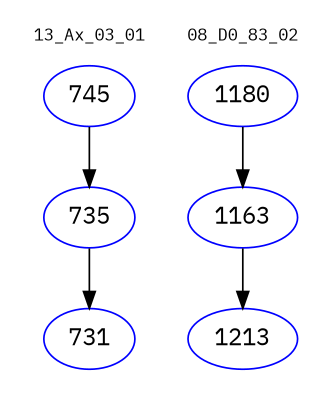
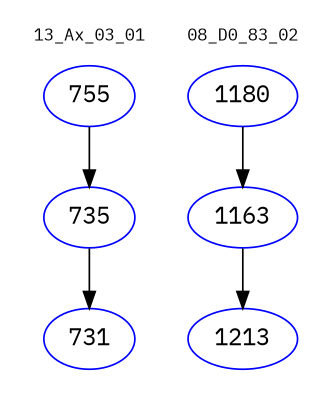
node "745": label "745" -> "755"
